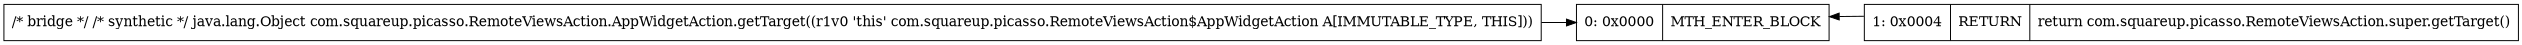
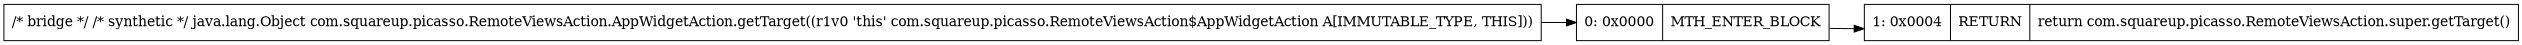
edge "1: 0x0004" -> "0: 0x0000": reversed
